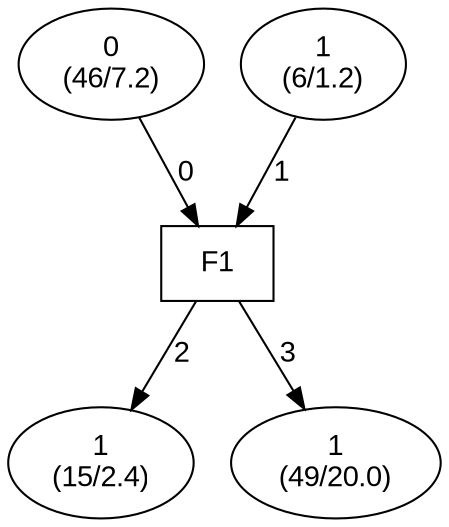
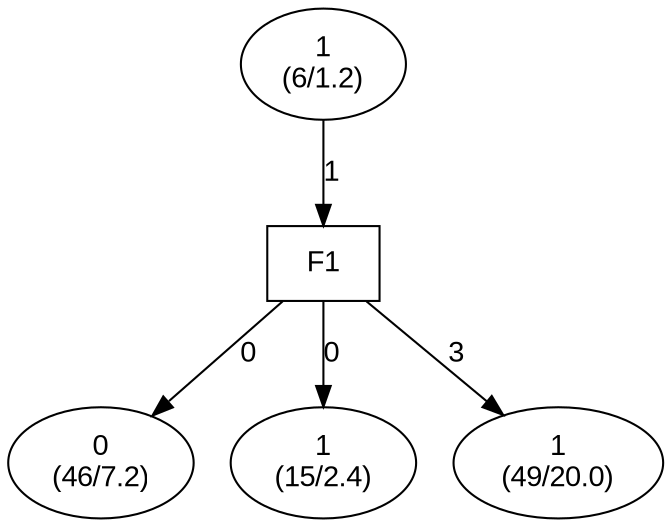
edge "0 (46/7.2)" -> "F1": reversed
edge "F1" -> "1 (15/2.4)": label "2" -> "0"
